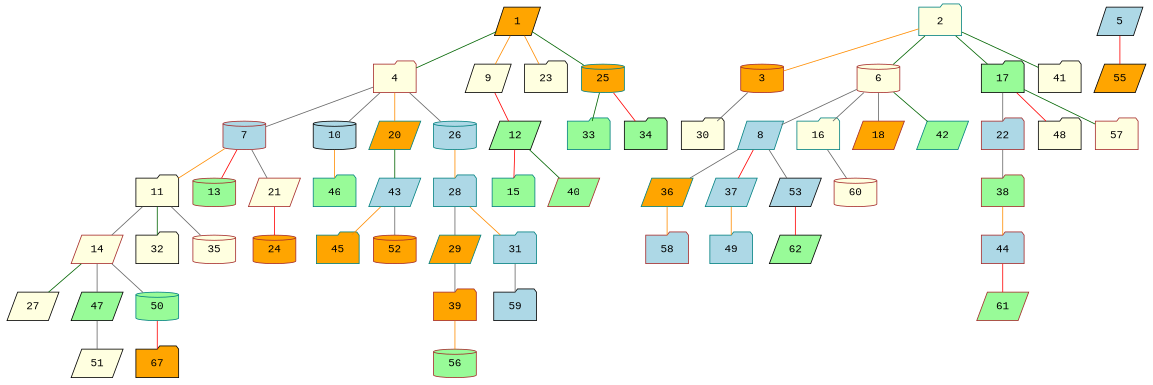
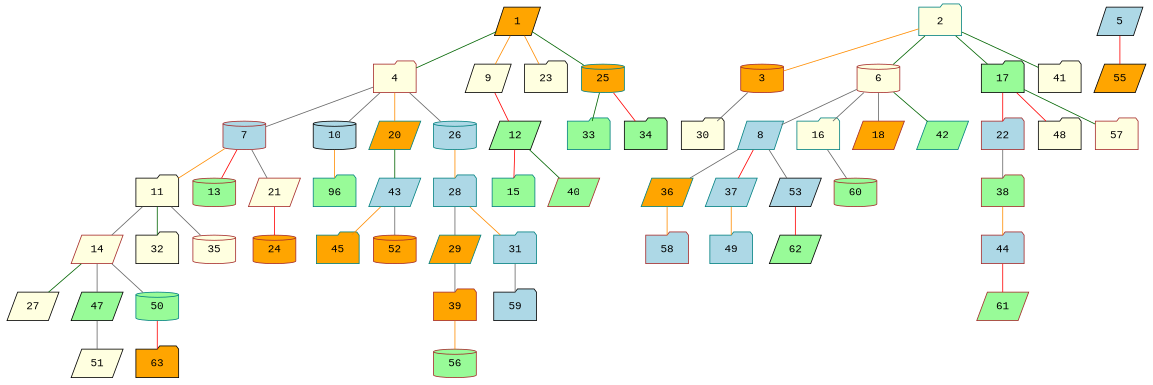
edge "17" -- "22": color gray40 -> red
node "46": label "46" -> "96"
node "60": fillcolor lightyellow -> palegreen
node "67": label "67" -> "63"
